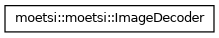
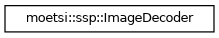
node "moetsi::moetsi::ImageDecoder": label "moetsi::moetsi::ImageDecoder" -> "moetsi::ssp::ImageDecoder"
